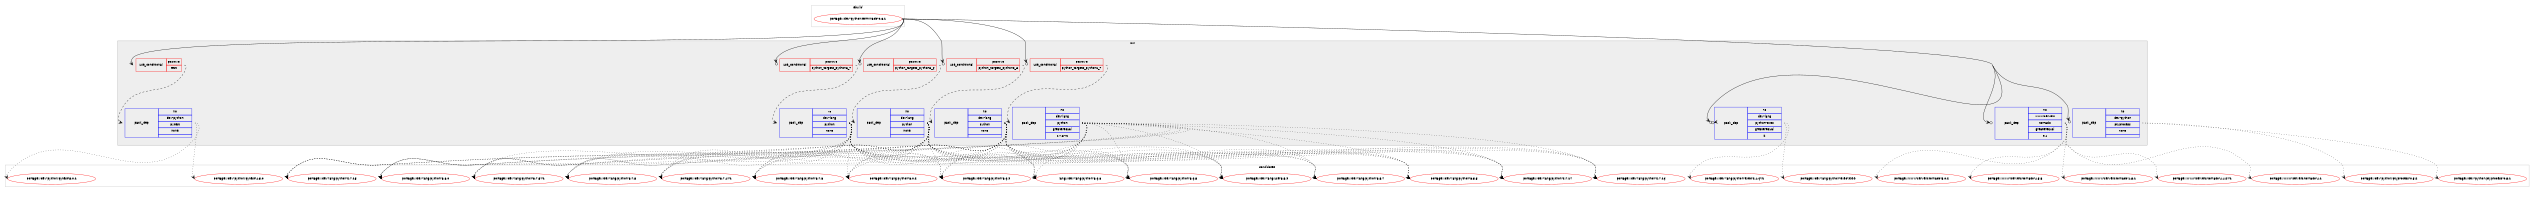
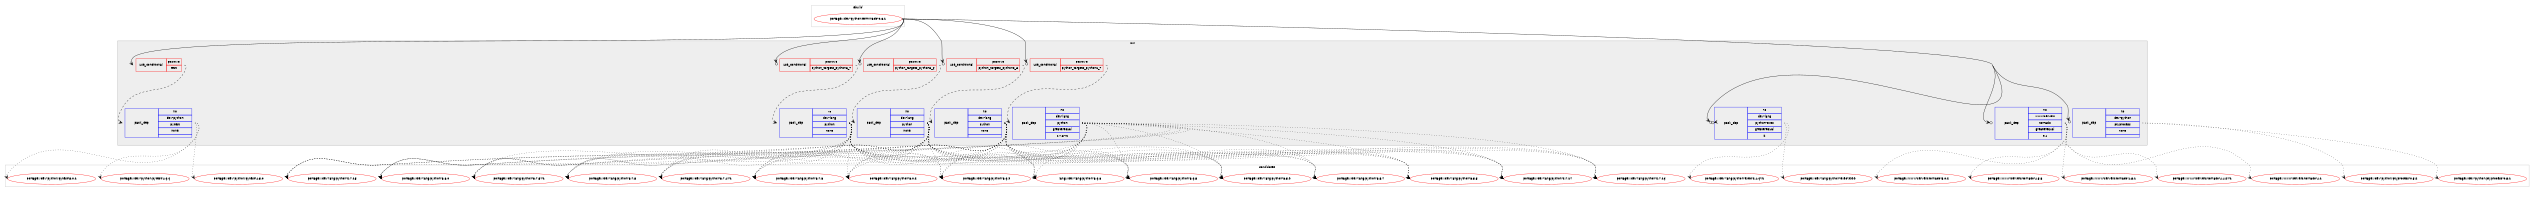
node "portage://dev-python/pytest-4.6.6": added
node "portage://dev-lang/use-3.5.9": label "portage://dev-lang/use-3.5.9" -> "portage://dev-lang/python-3.5.9"
